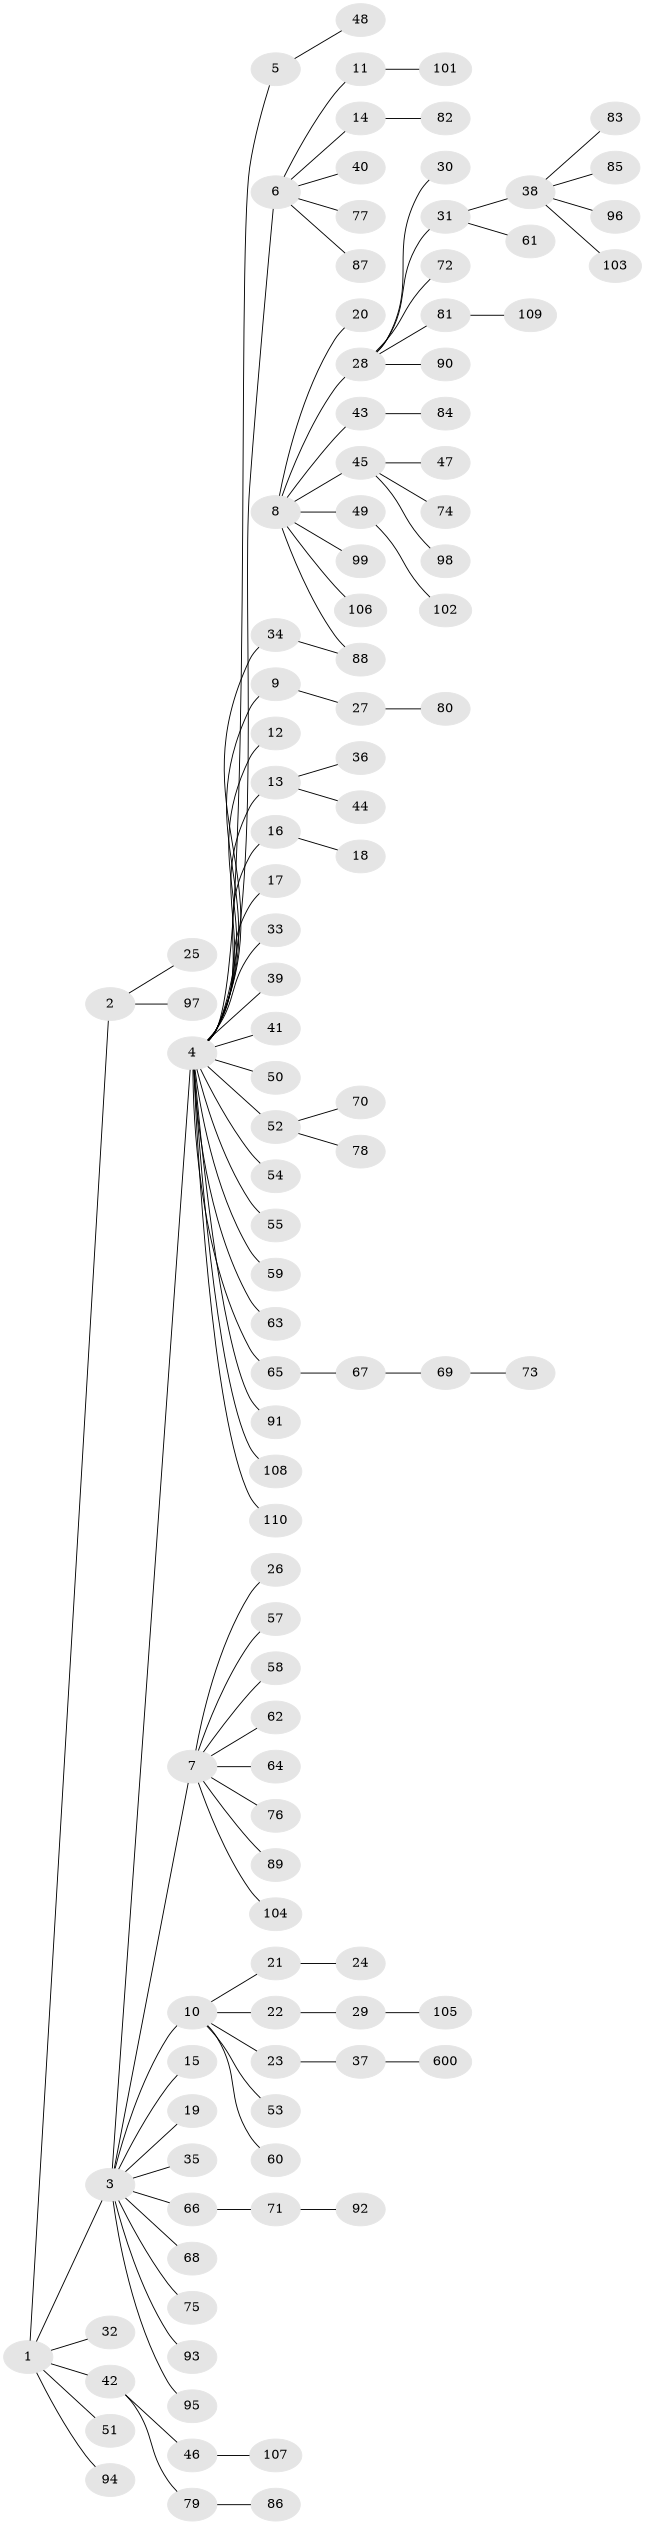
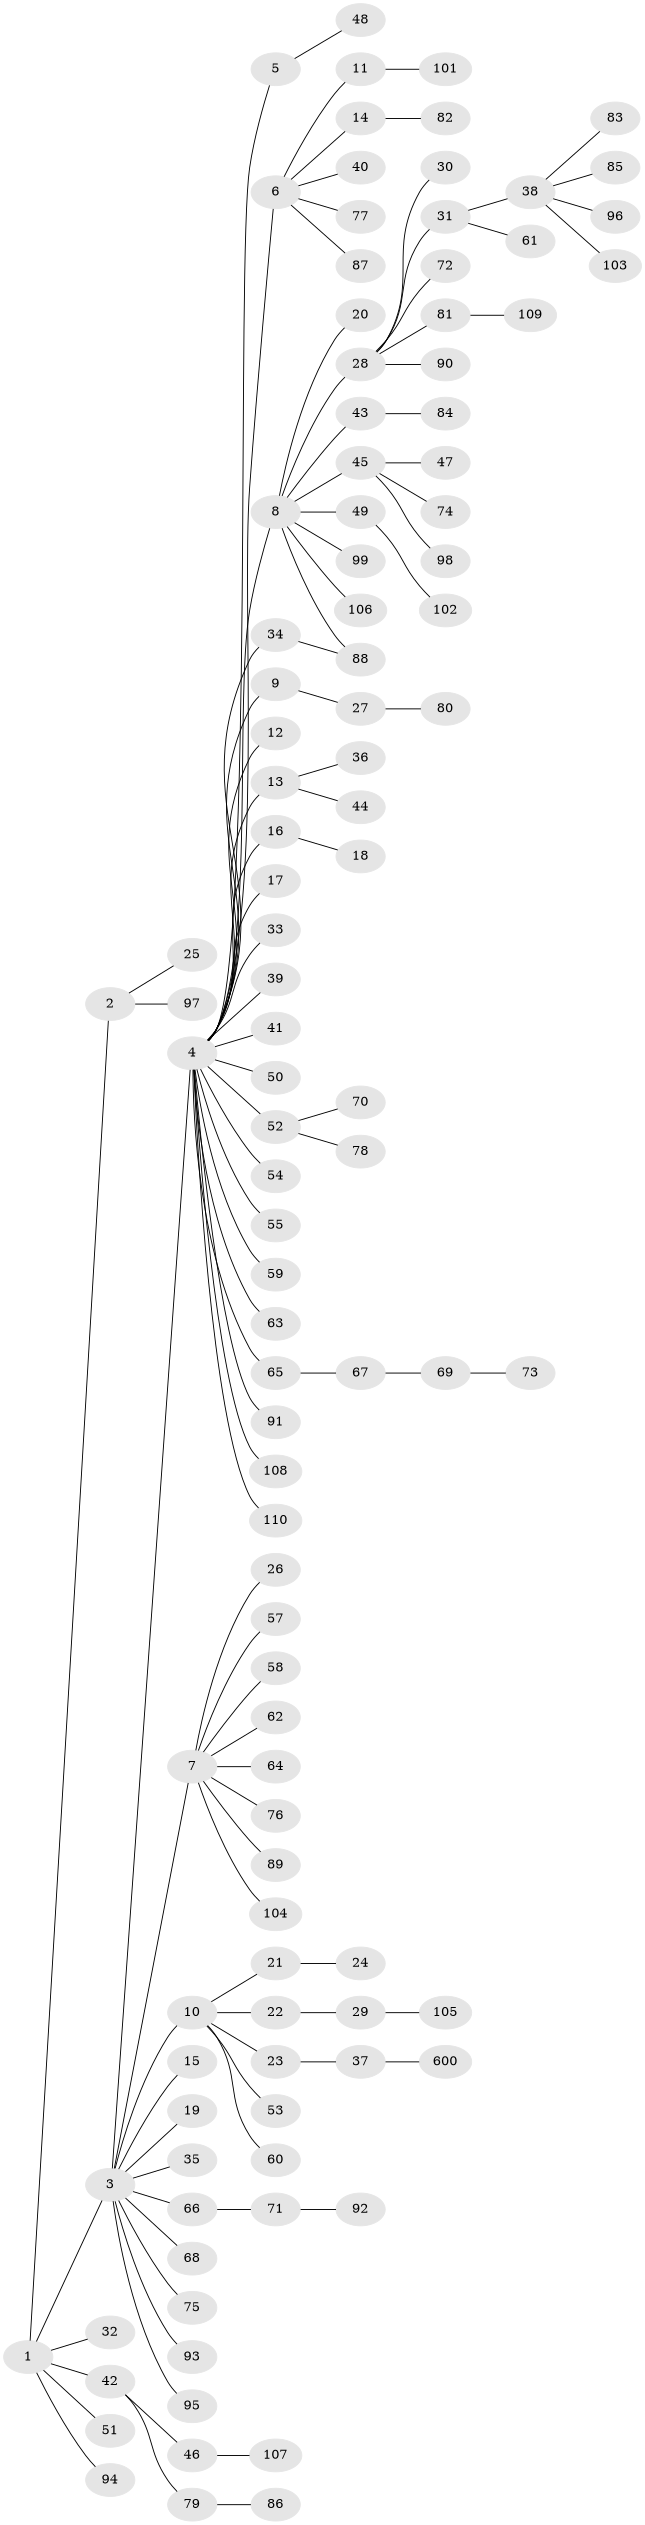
edge "8" -- "4": added
